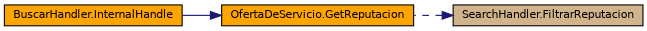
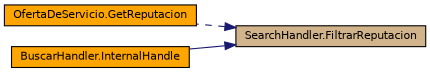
edge "BuscarHandler.InternalHandle" -> "OfertaDeServicio.GetReputacion": now "BuscarHandler.InternalHandle" -> "SearchHandler.FiltrarReputacion"
